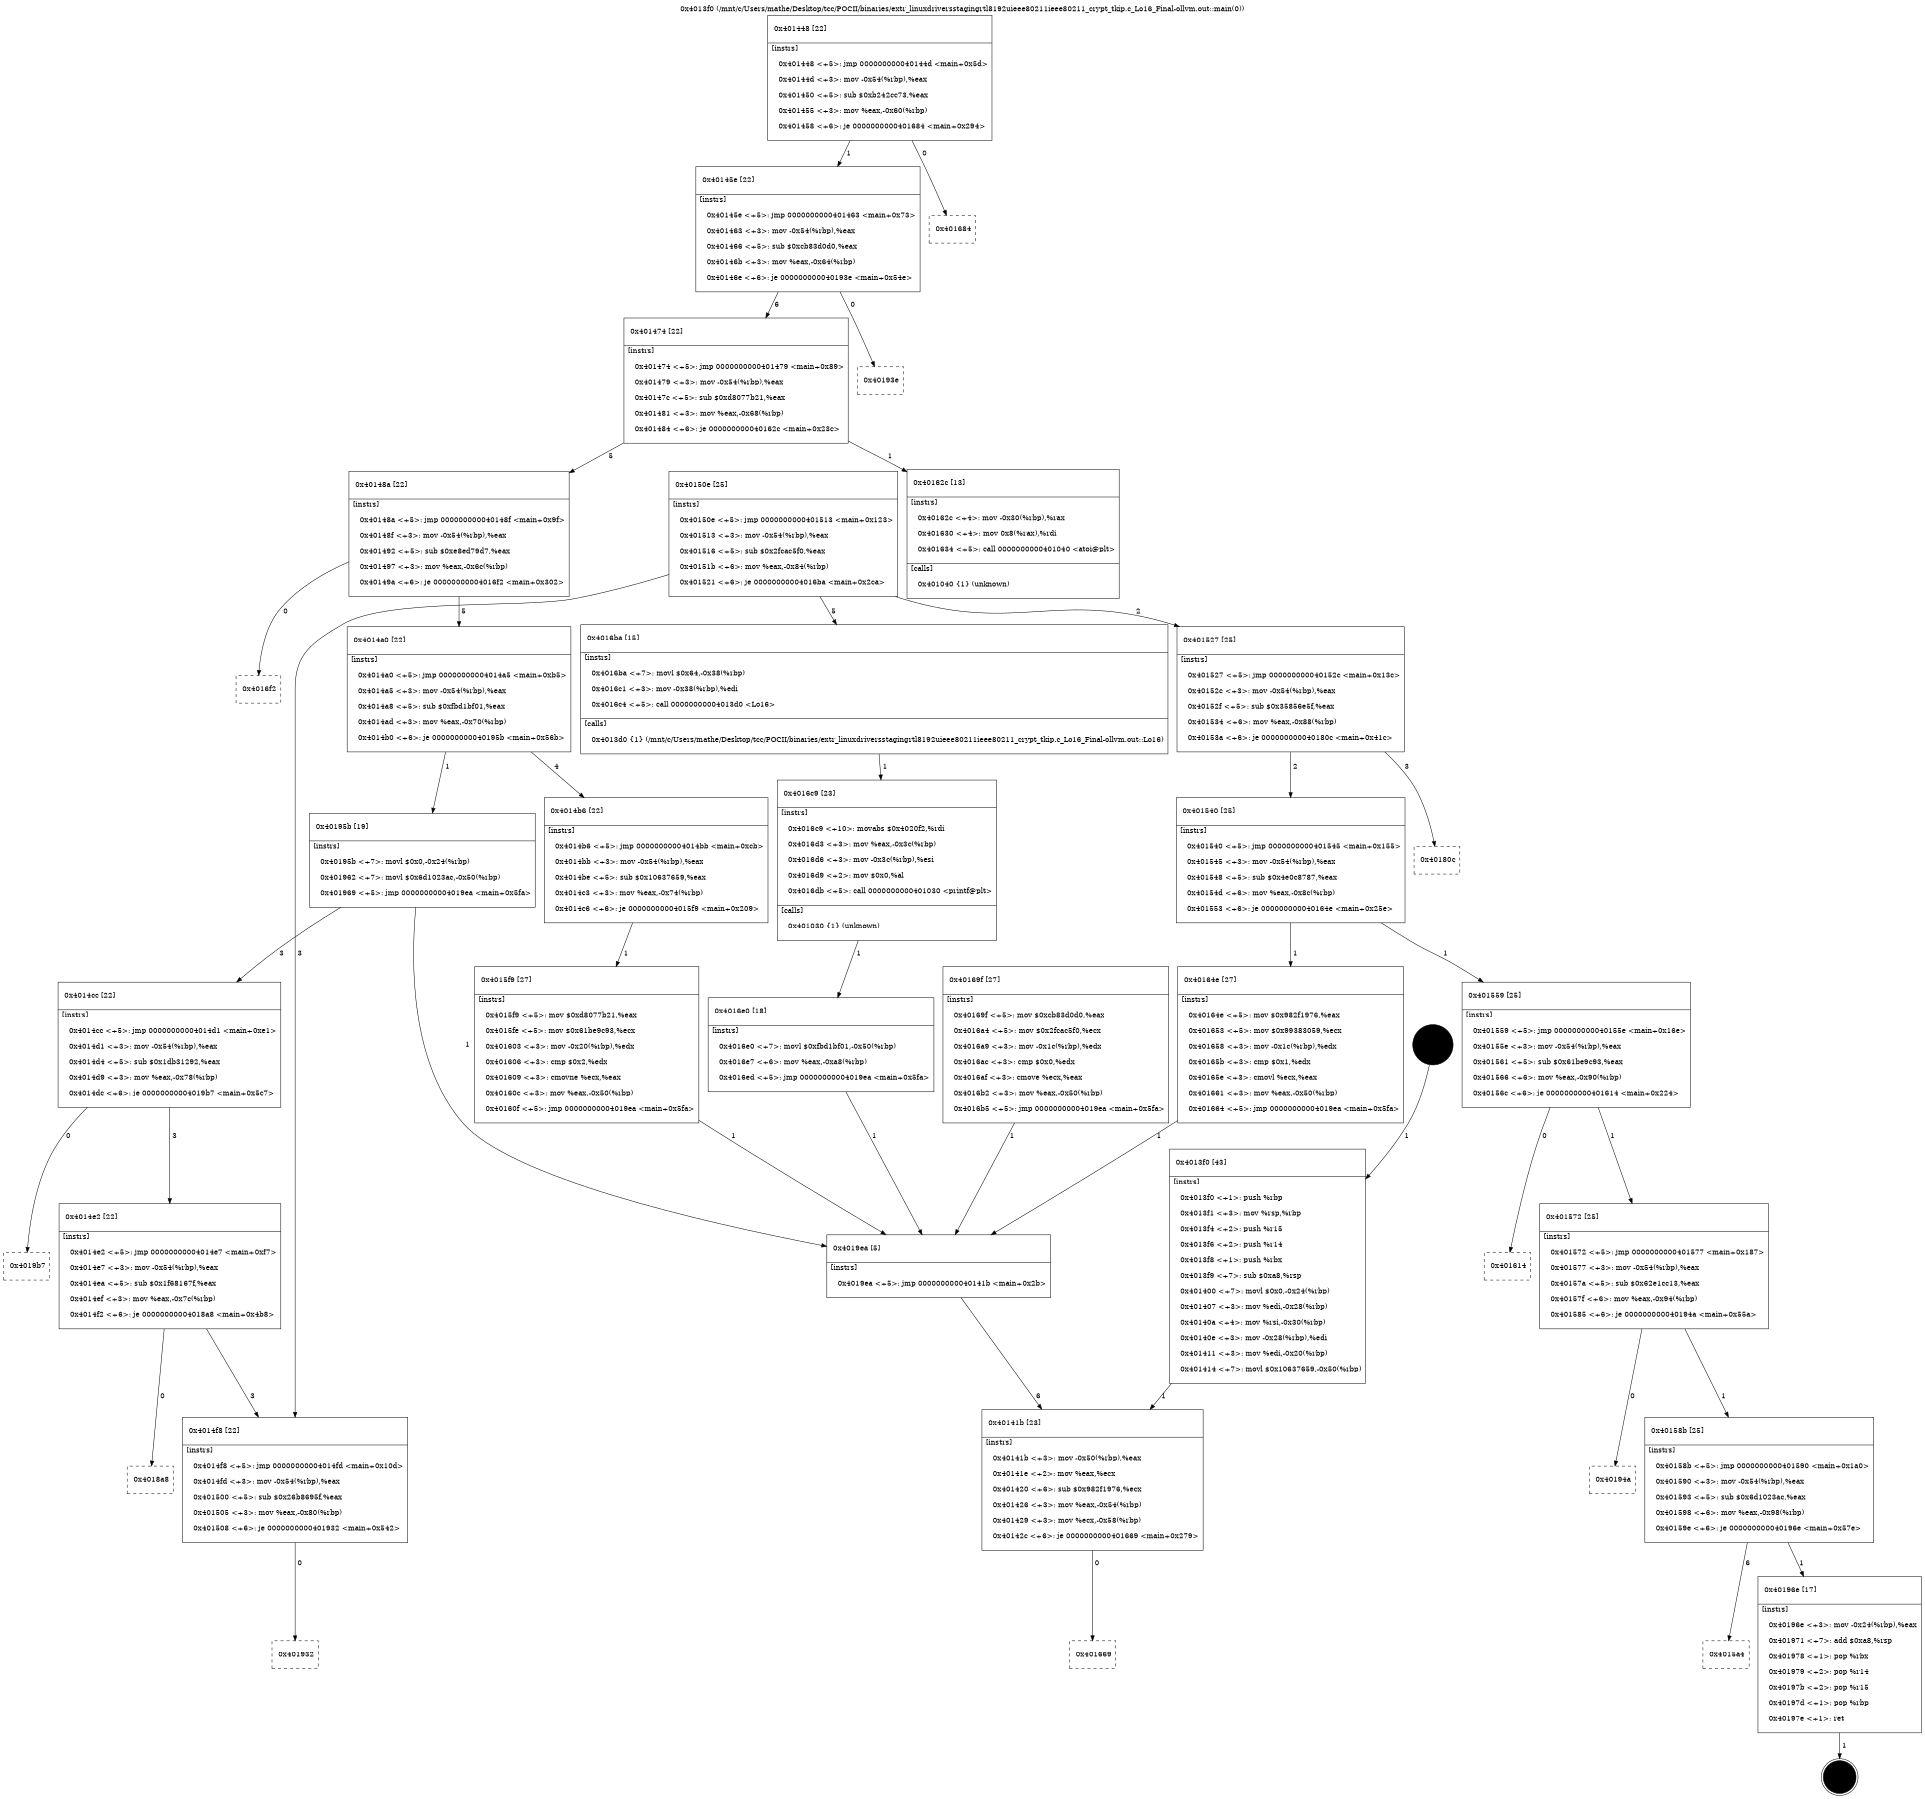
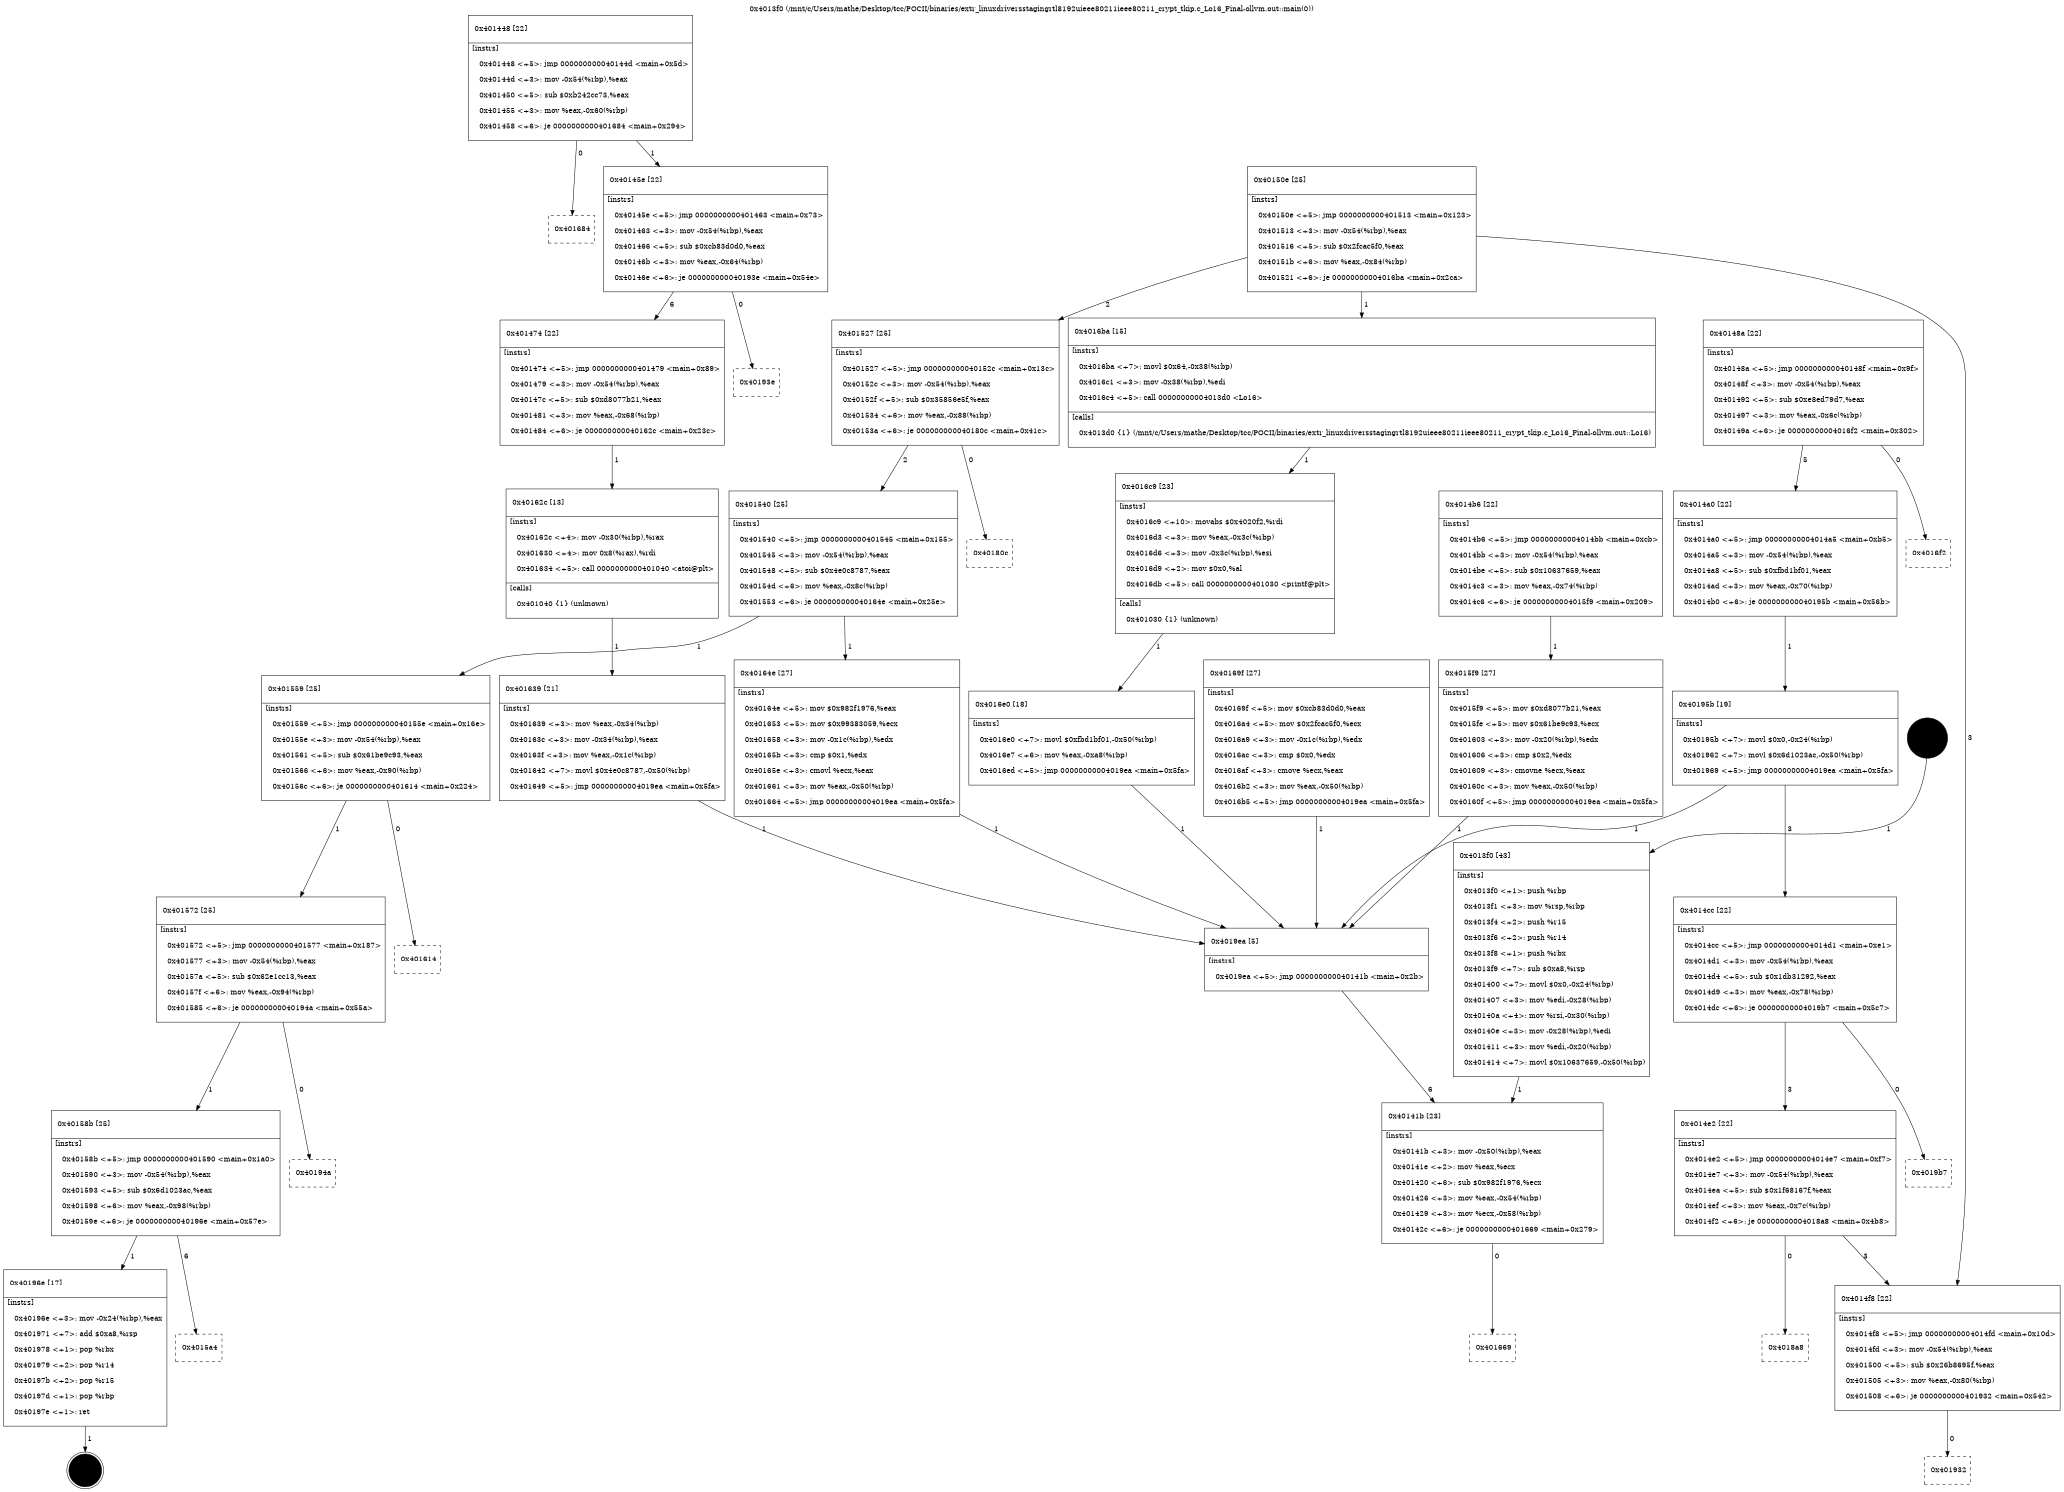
edge "0x401474 [22]" -> "0x40148a [22]": removed, label "5"
edge "0x40150e [25]" -> "0x4016ba [15]": label " 5" -> " 1"
node "0x401639 [21]": added
edge "0x401527 [25]" -> "0x40180c": label " 3" -> " 0"
edge "0x4014a0 [22]" -> "0x4014b6 [22]": removed, label "4"
